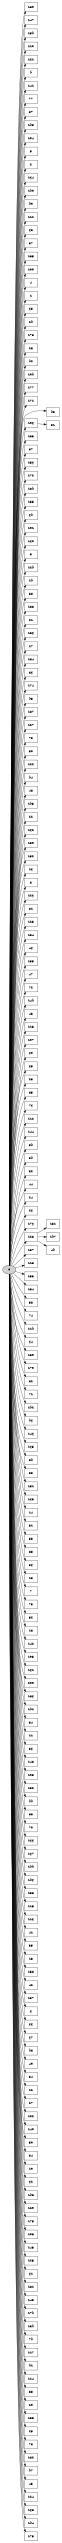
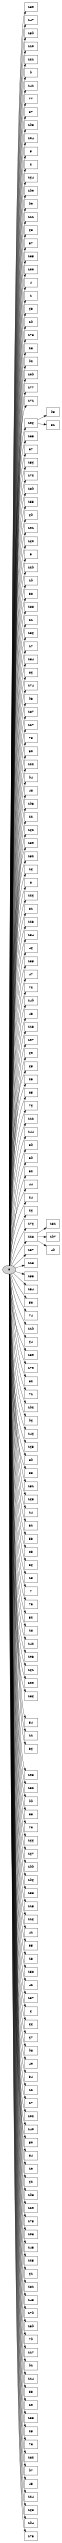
edge "0" -> "95": now "106" -> "95"
node "191": removed
node "148": removed
